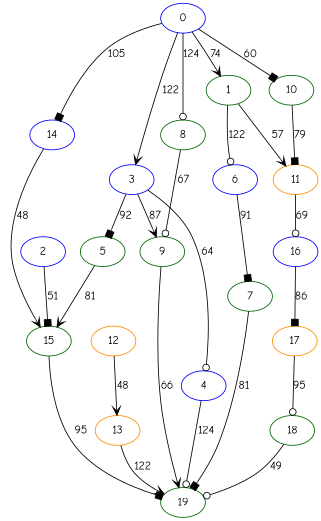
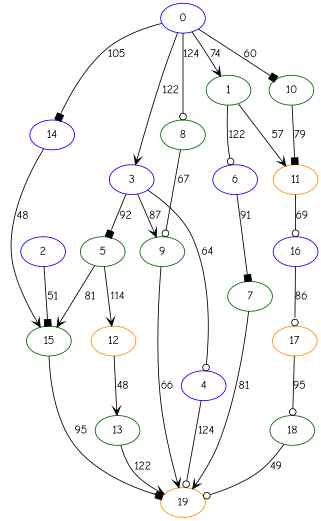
edge "5" -> "12": added, label "114"
edge "16" -> "17": arrowhead box -> odot
edge "7" -> "19": arrowhead box -> vee
node "13": color darkorange -> darkgreen
node "19": color darkgreen -> darkorange
